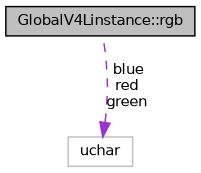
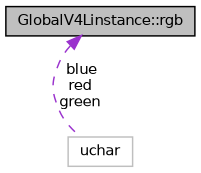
edge "GlobalV4Linstance::rgb" -> "uchar": reversed
